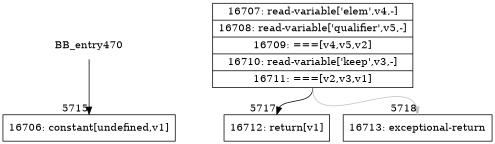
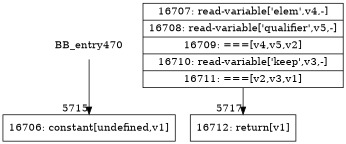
node "16713: exceptional-return": removed
